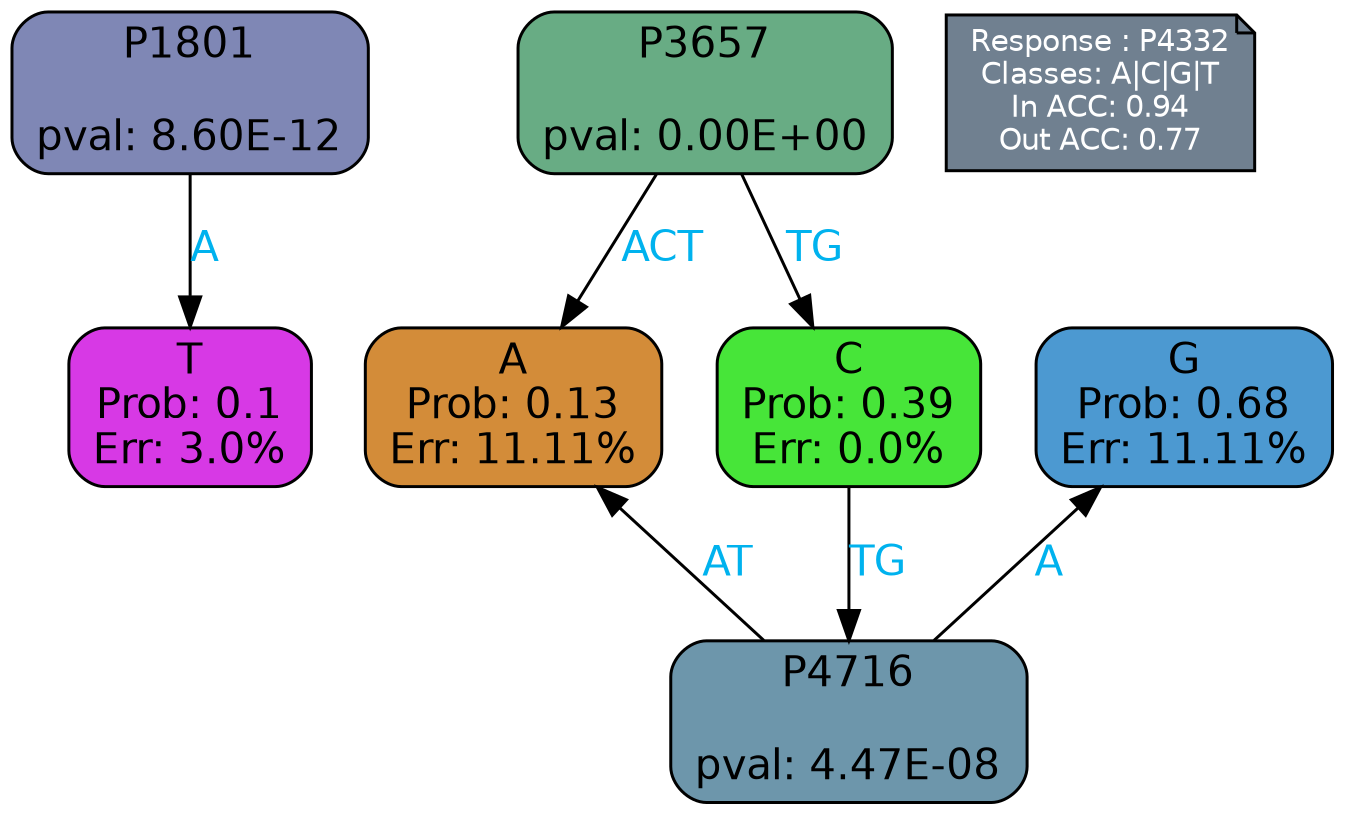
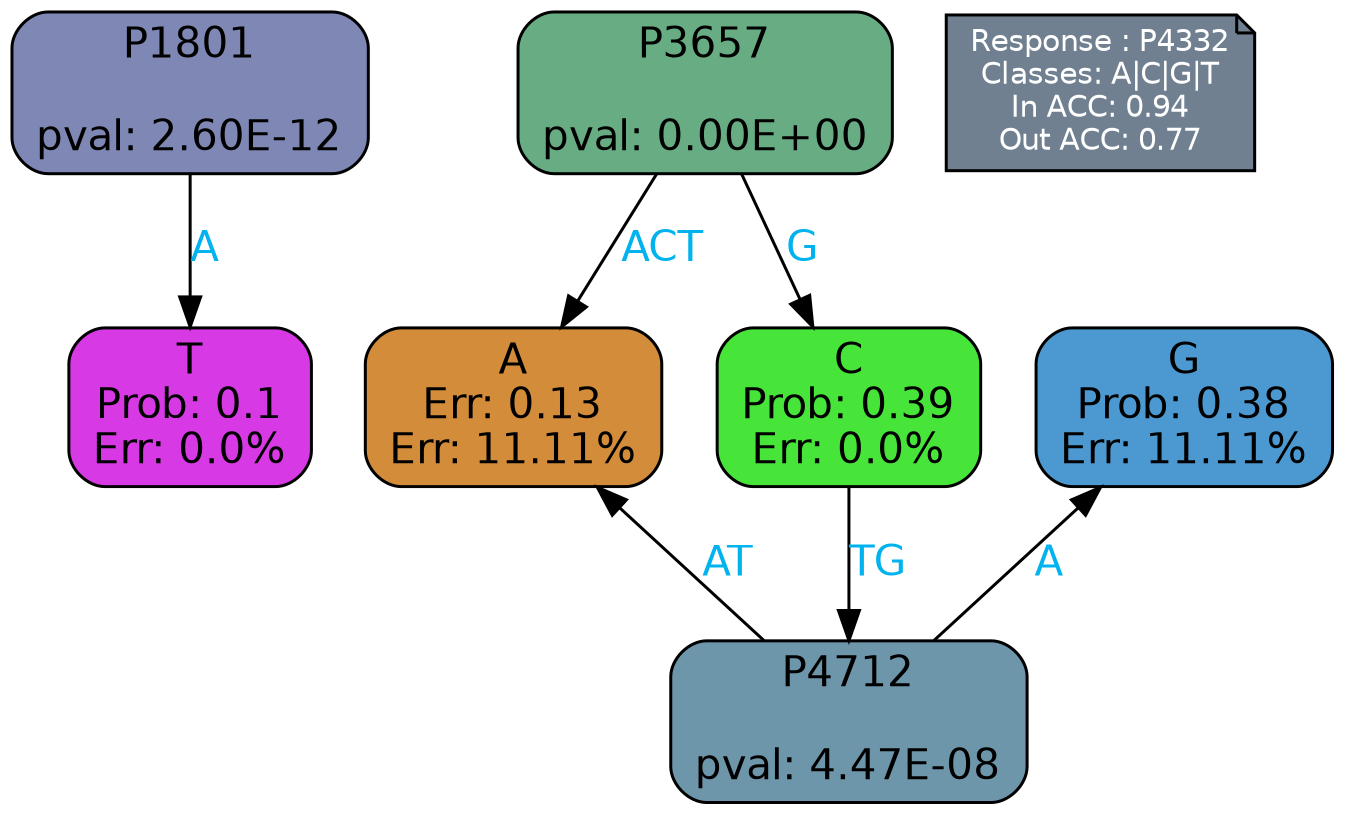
node "P1801 pval: 8.60E-12": label "P1801 pval: 8.60E-12" -> "P1801 pval: 2.60E-12"
edge "P3657 pval: 0.00E+00" -> "C Prob: 0.39 Err: 0.0%": label "TG" -> "G"
node "T Prob: 0.1 Err: 3.0%": label "T Prob: 0.1 Err: 3.0%" -> "T Prob: 0.1 Err: 0.0%"
node "A Prob: 0.13 Err: 11.11%": label "A Prob: 0.13 Err: 11.11%" -> "A Err: 0.13 Err: 11.11%"
node "G Prob: 0.68 Err: 11.11%": label "G Prob: 0.68 Err: 11.11%" -> "G Prob: 0.38 Err: 11.11%"
node "P4716 pval: 4.47E-08": label "P4716 pval: 4.47E-08" -> "P4712 pval: 4.47E-08"
